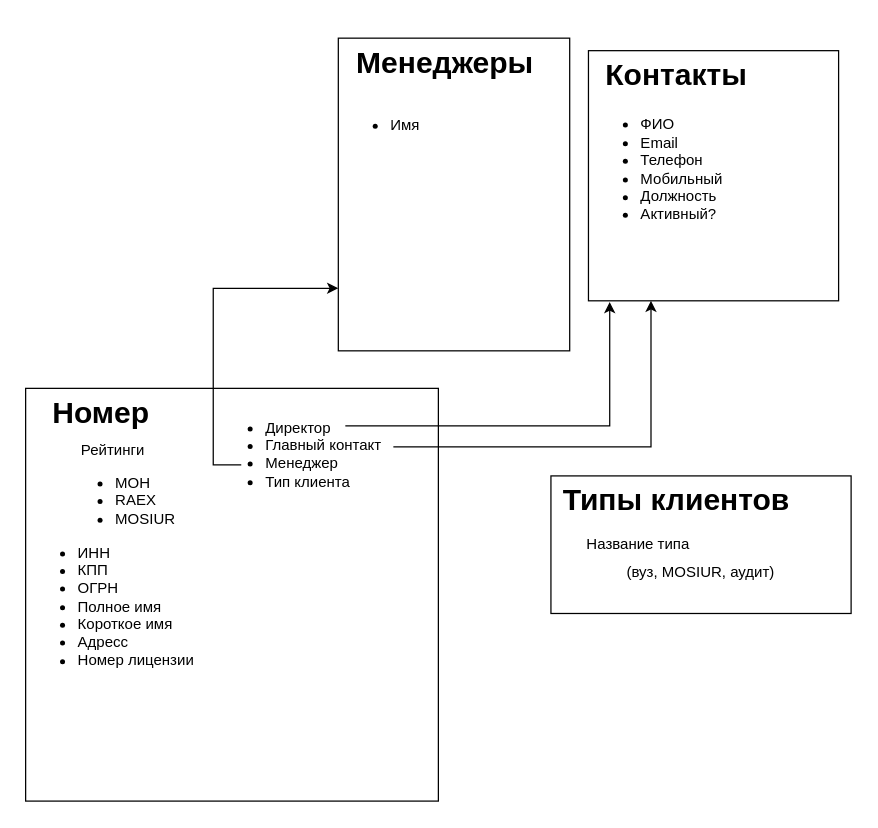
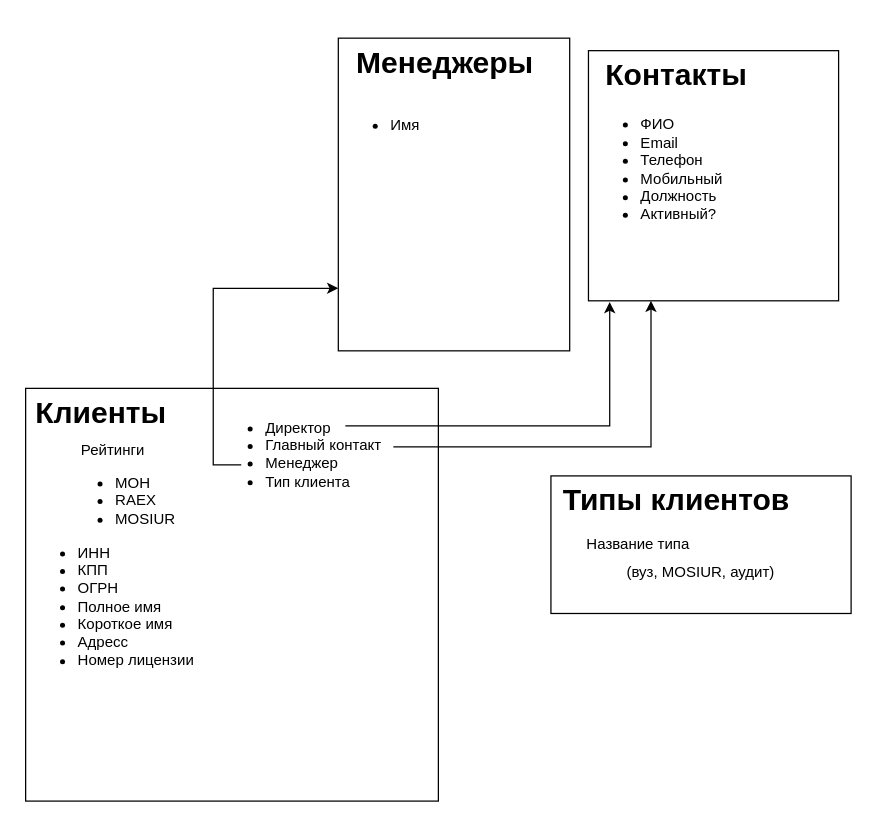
node "Номер": label "Номер" -> "Клиенты"
